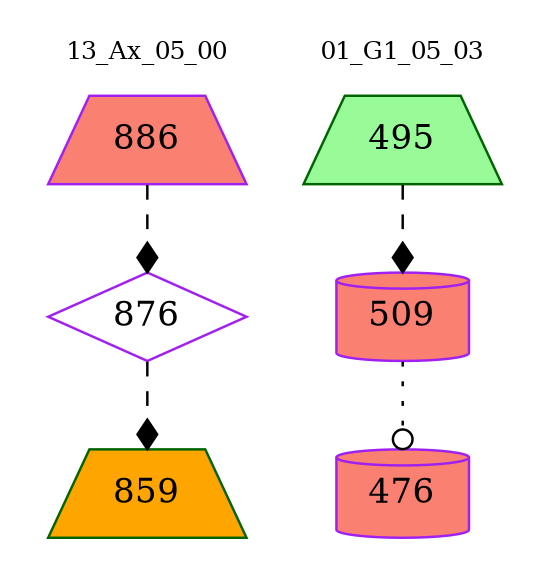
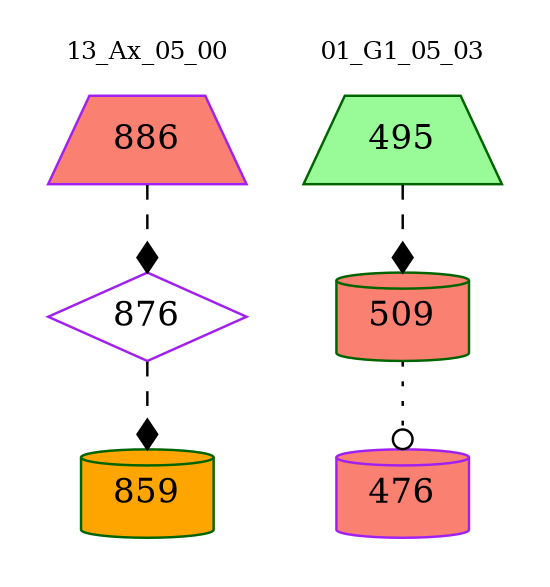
node "509": color purple -> darkgreen
node "859": shape trapezium -> cylinder
